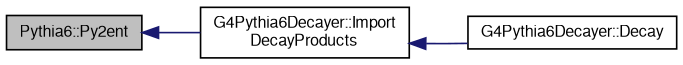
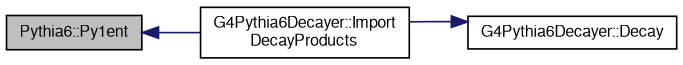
node "Pythia6::Py2ent": label "Pythia6::Py2ent" -> "Pythia6::Py1ent"
edge "G4Pythia6Decayer::Decay" -> "G4Pythia6Decayer::Import DecayProducts": reversed
